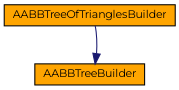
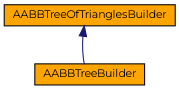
edge "AABBTreeOfTrianglesBuilder" -> "AABBTreeBuilder": reversed
